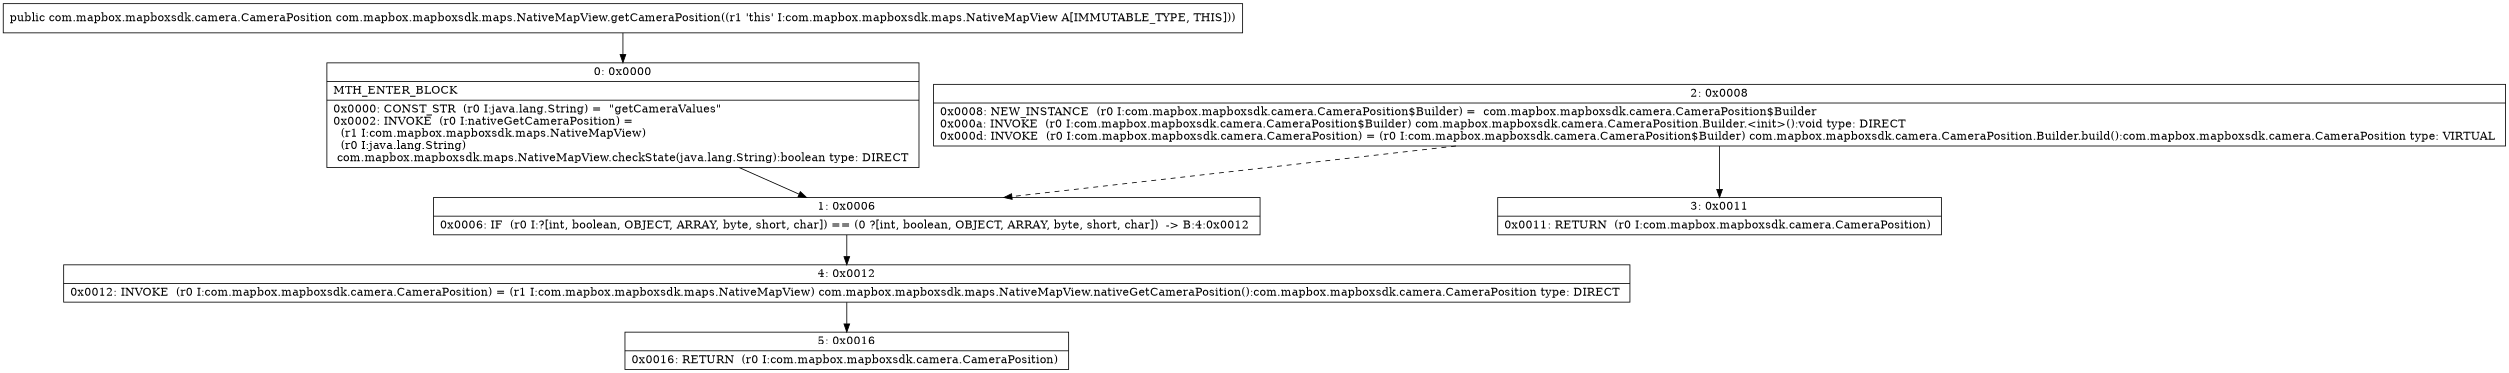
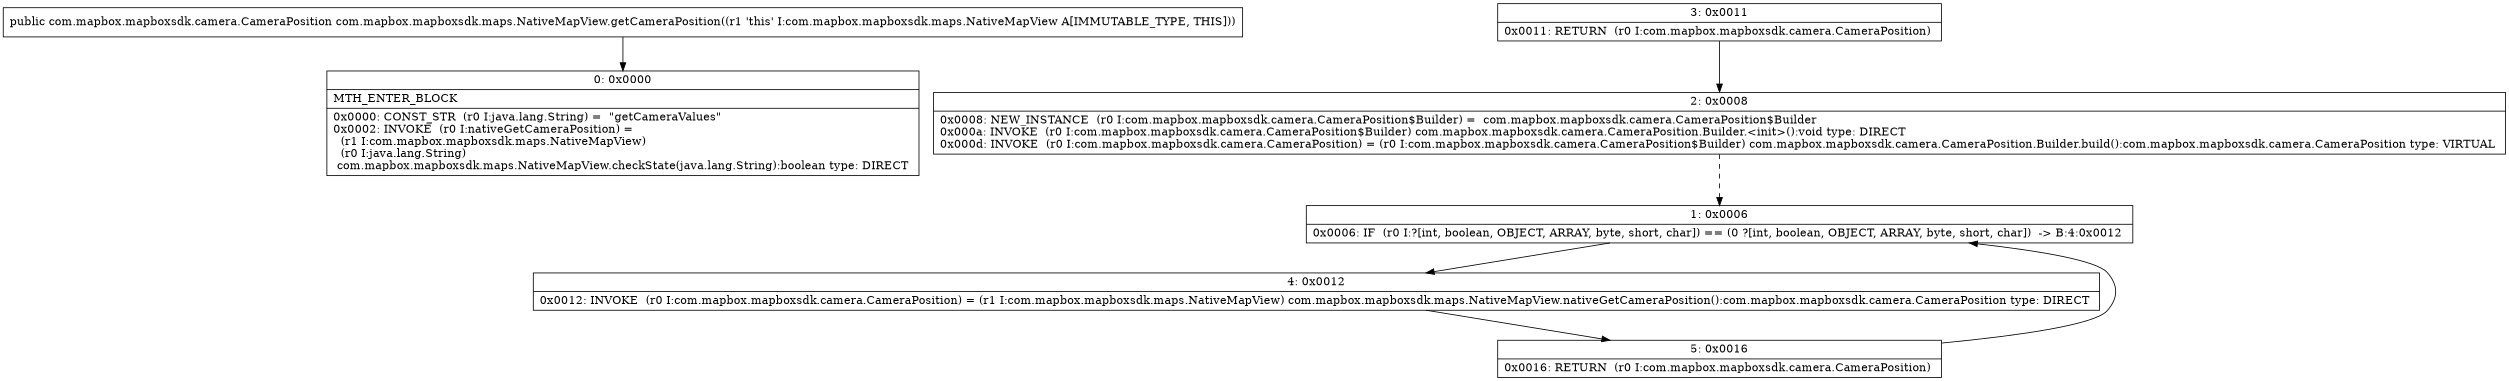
edge "2: 0x0008" -> "3: 0x0011": reversed
edge "0: 0x0000" -> "1: 0x0006": now "5: 0x0016" -> "1: 0x0006"
